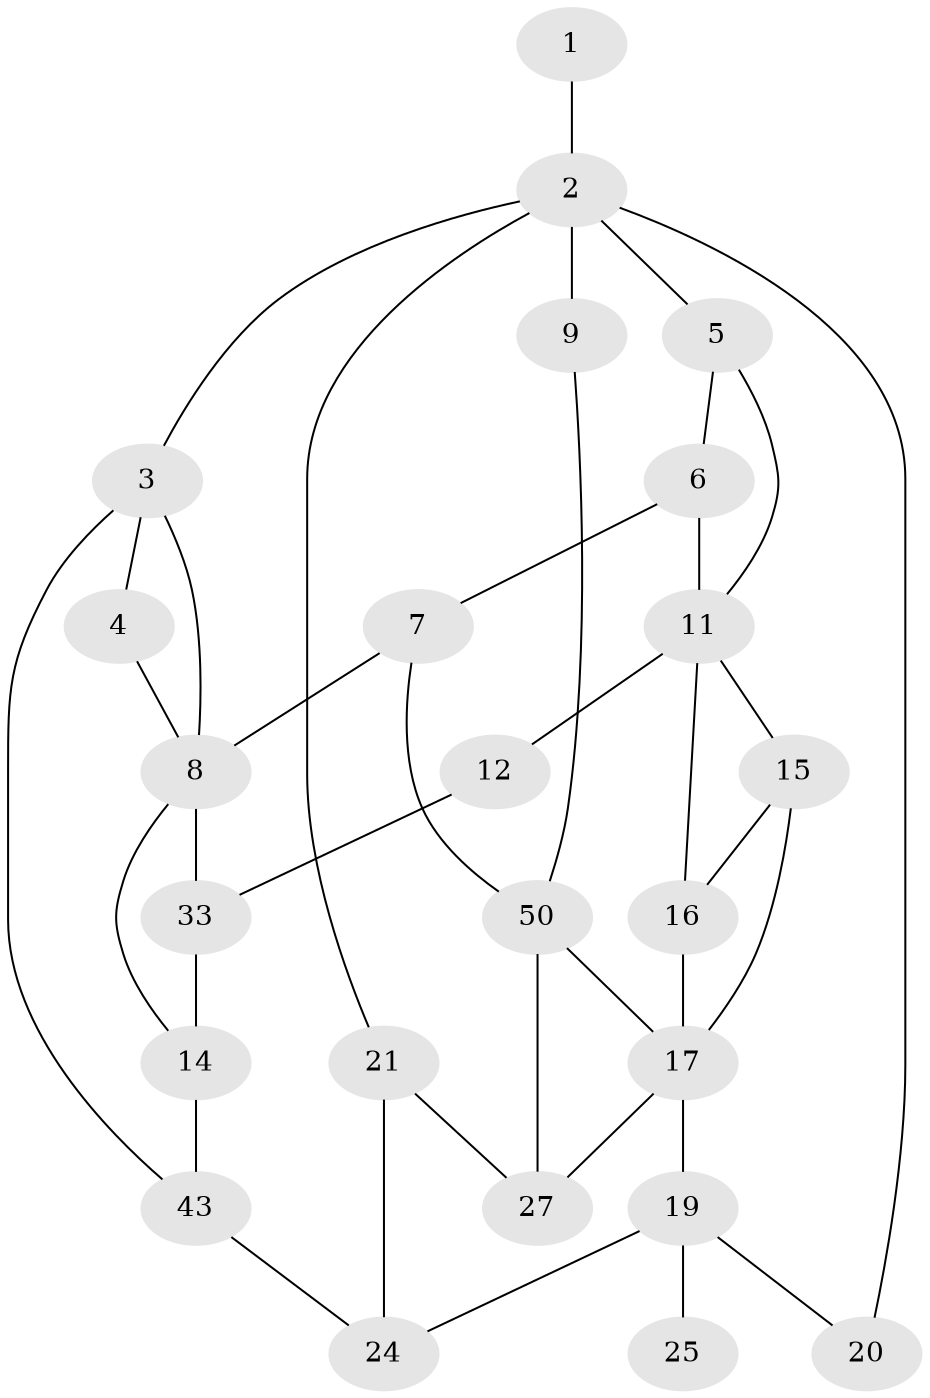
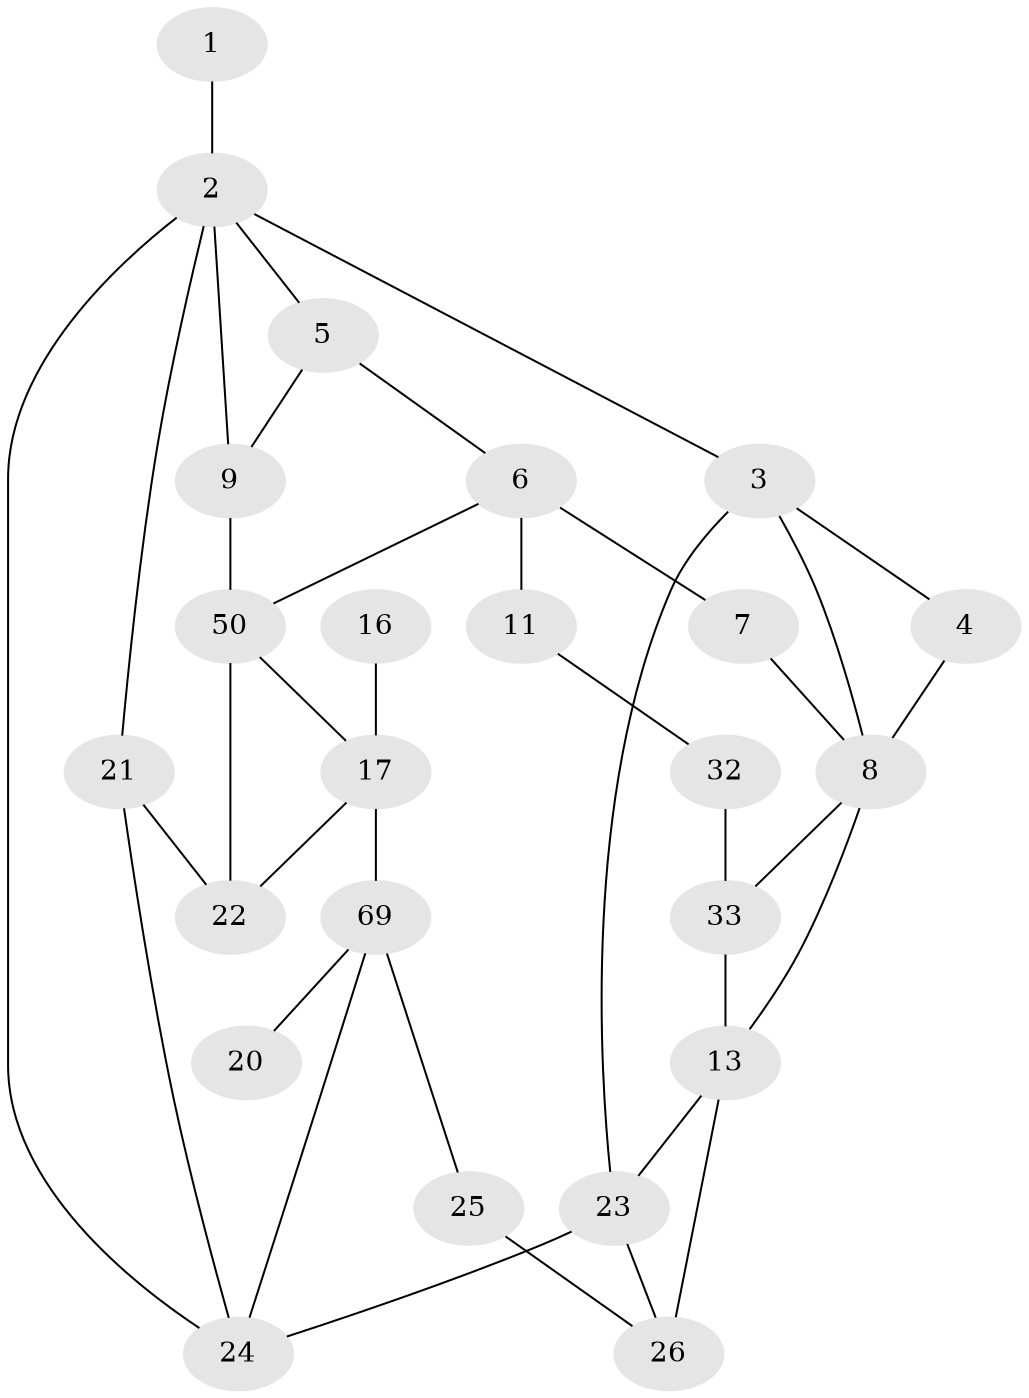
edge "5" -- "11": now "5" -- "9"
edge "2" -- "20": now "2" -- "24"
node "12": label "12" -> "32"
edge "11" -- "16": removed
node "15": removed
edge "7" -- "50": now "6" -- "50"
node "14": label "14" -> "13"
node "43": label "43" -> "23"
node "27": label "27" -> "22"
node "19": label "19" -> "69"
node "26": added
